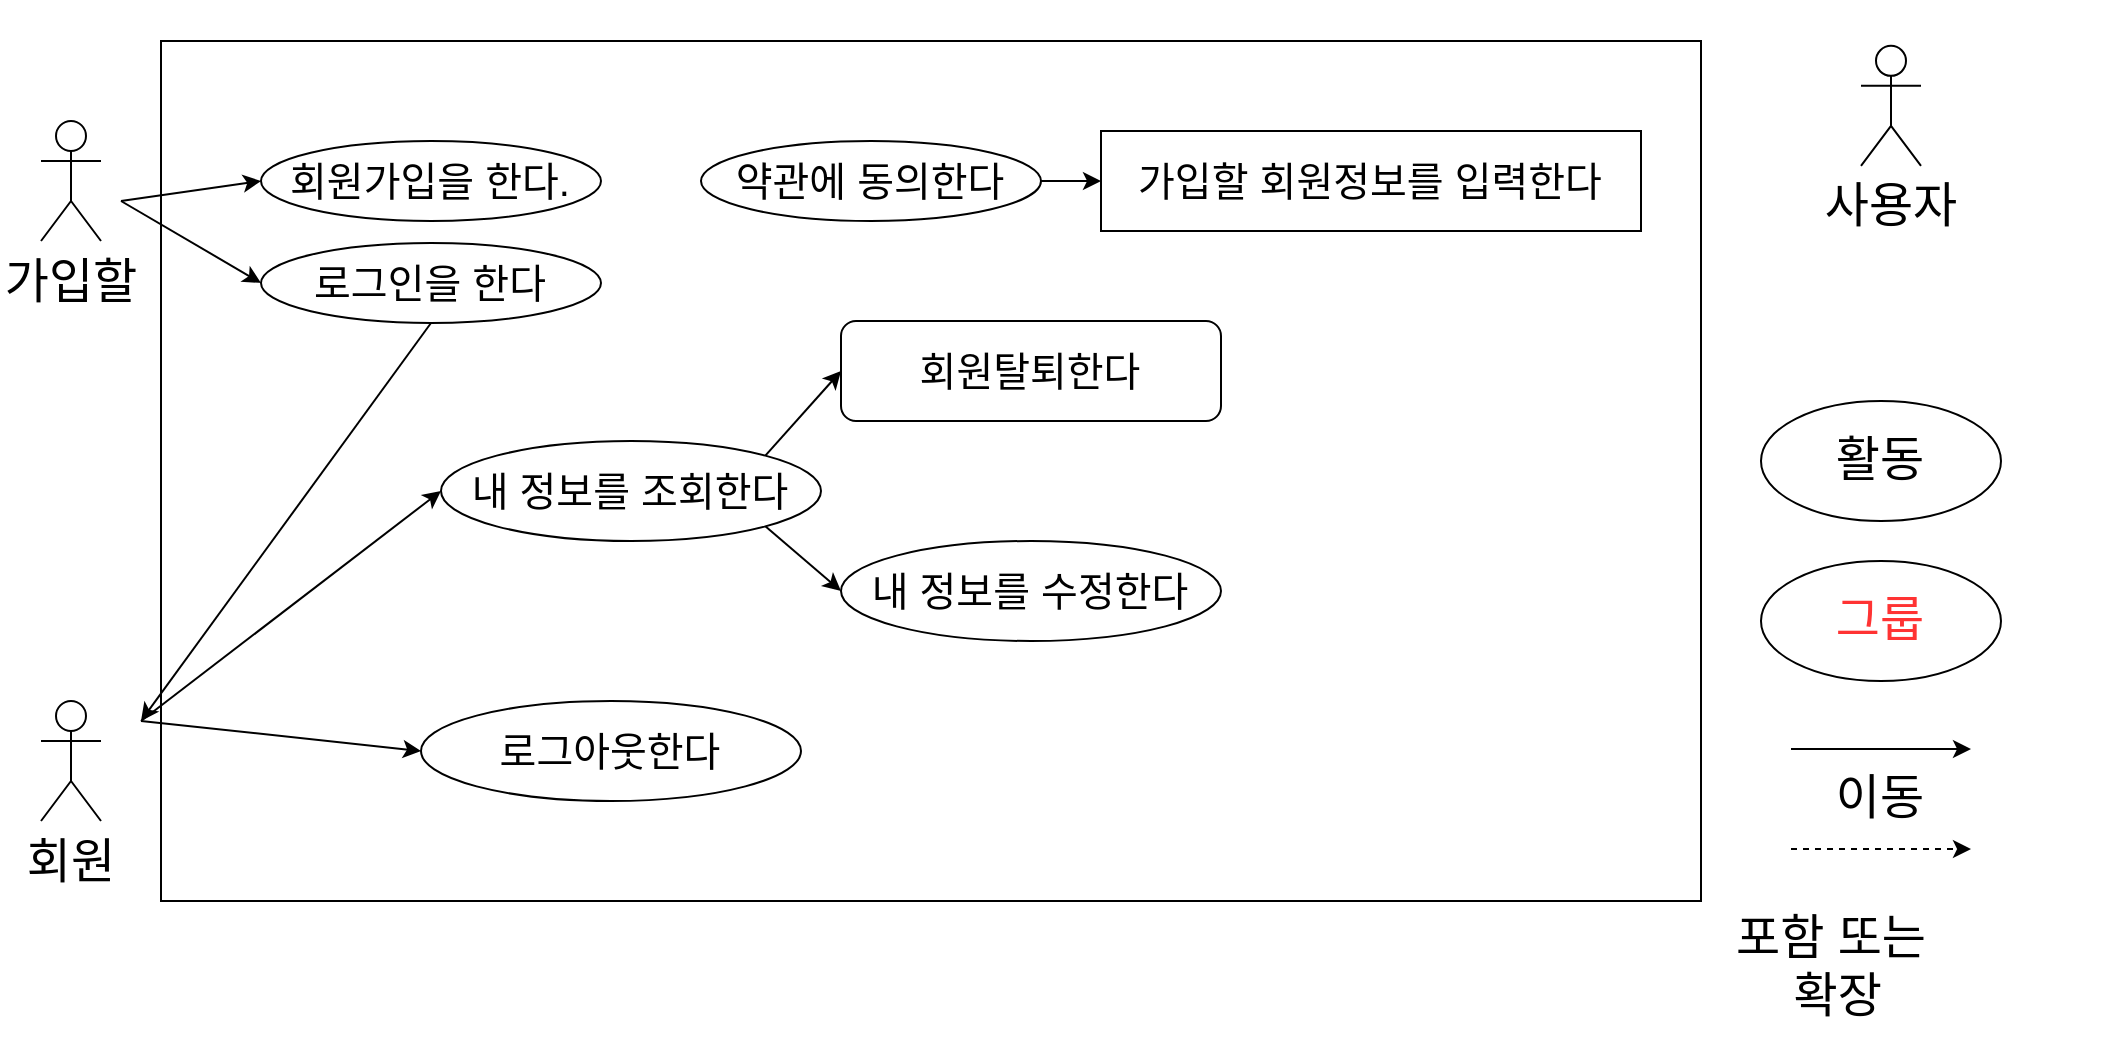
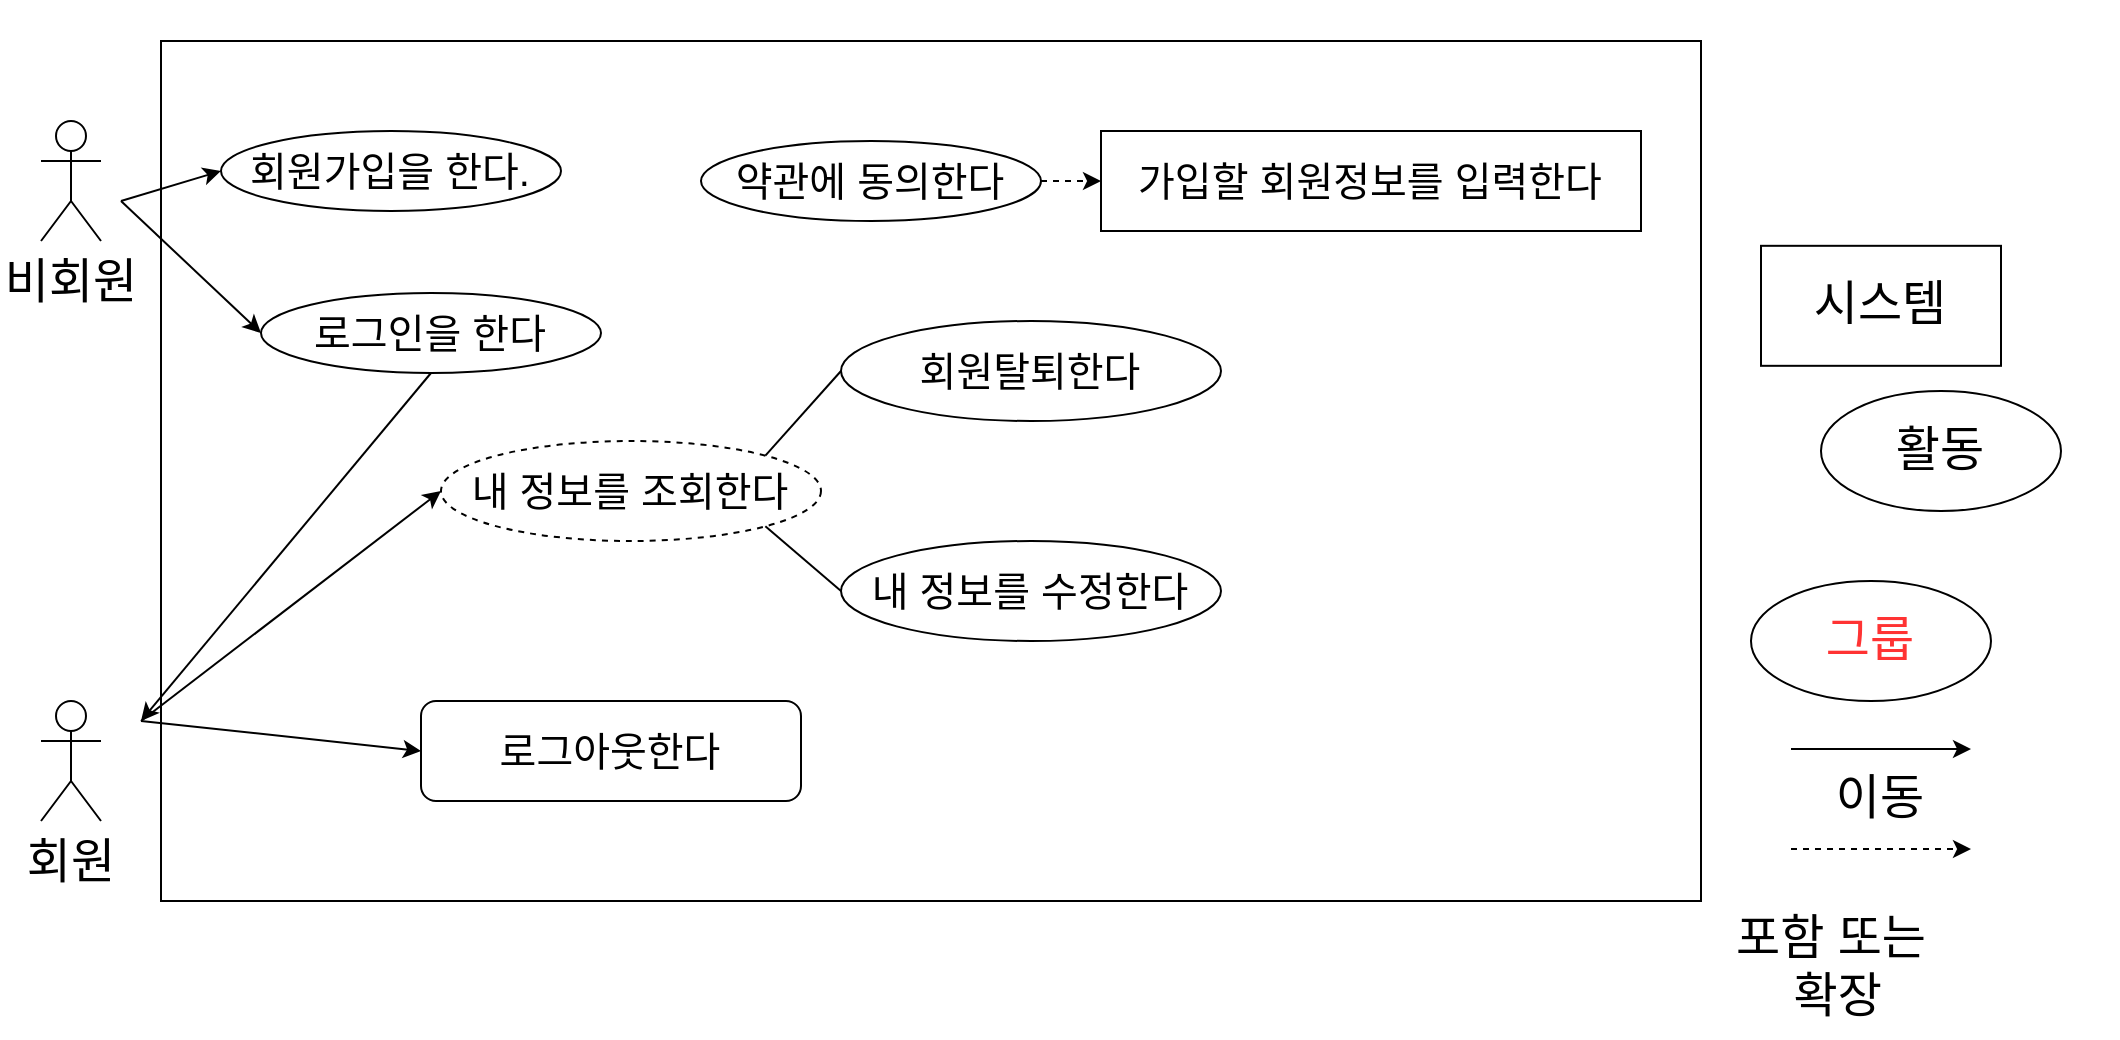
node "사용자": removed
node "회원가입을 한다.": moved (431, 181) -> (391, 171)
edge "약관에 동의한다" -> "가입할 회원정보를 입력한다": style solid -> dashed
node "로그인을 한다": moved (431, 283) -> (431, 333)
node "가입할": label "가입할" -> "비회원"
node "시스템": added
node "회원탈퇴한다": shape rounded rectangle -> ellipse
edge "내 정보를 조회한다" -> "회원탈퇴한다": arrowhead classic -> none
node "활동": moved (1881, 461) -> (1941, 451)
node "내 정보를 조회한다": style solid -> dashed
edge "내 정보를 조회한다" -> "내 정보를 수정한다": arrowhead classic -> none
node "그룹": moved (1881, 621) -> (1871, 641)
node "로그아웃한다": shape ellipse -> rounded rectangle
